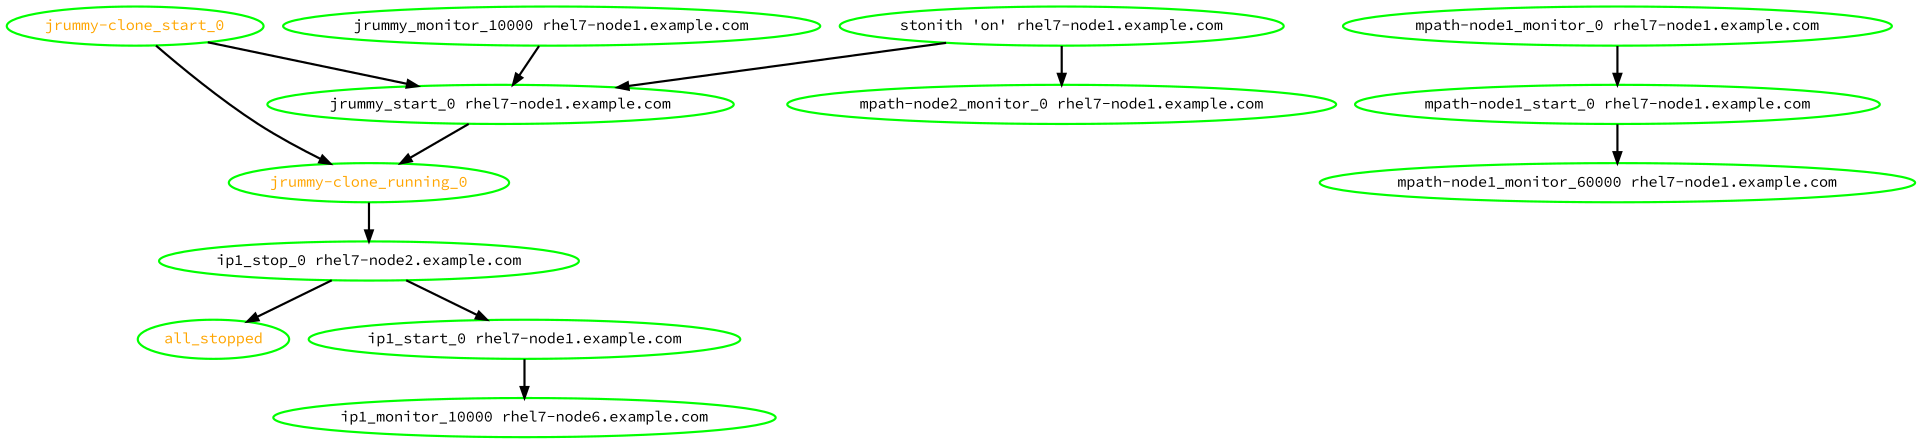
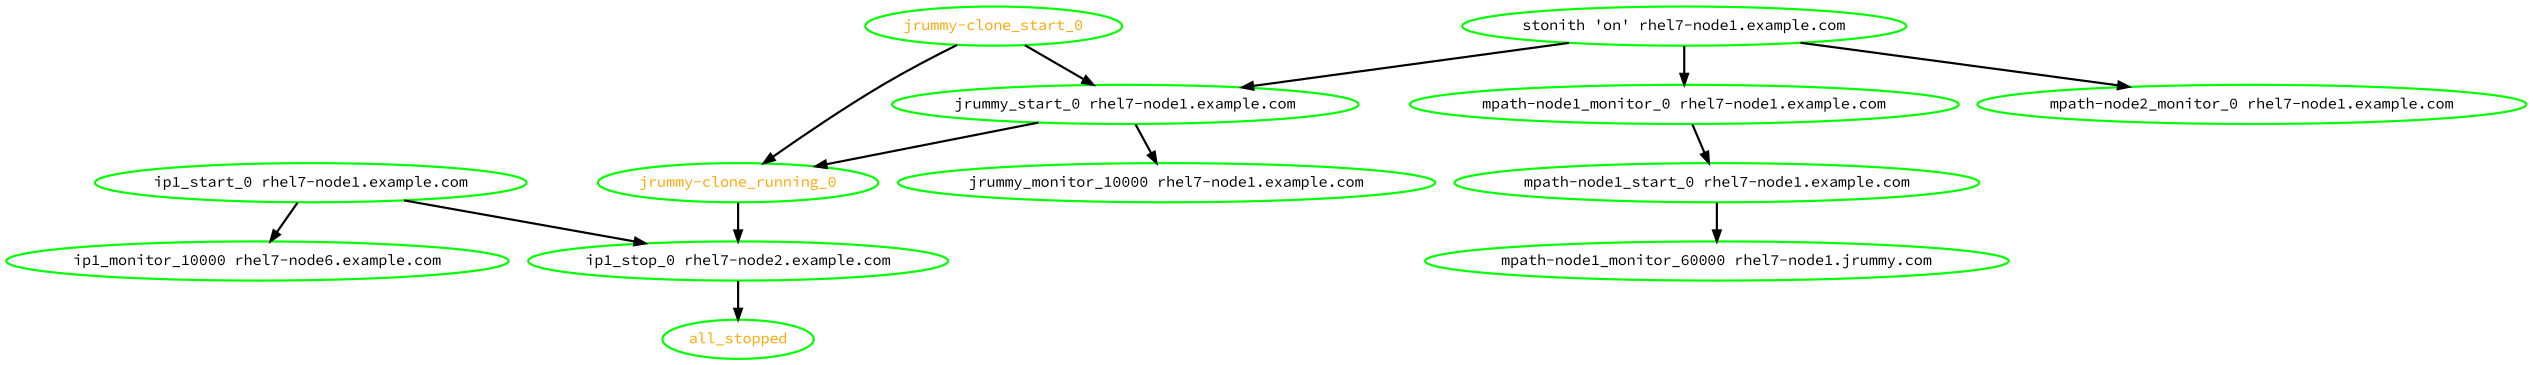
edge "stonith 'on' rhel7-node1.example.com" -> "mpath-node1_monitor_0 rhel7-node1.example.com": added
edge "jrummy_monitor_10000 rhel7-node1.example.com" -> "jrummy_start_0 rhel7-node1.example.com": reversed
node "mpath-node1_monitor_60000 rhel7-node1.example.com": label "mpath-node1_monitor_60000 rhel7-node1.example.com" -> "mpath-node1_monitor_60000 rhel7-node1.jrummy.com"
edge "ip1_stop_0 rhel7-node2.example.com" -> "ip1_start_0 rhel7-node1.example.com": reversed
